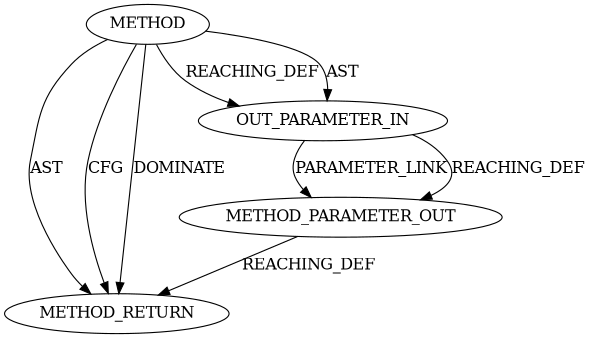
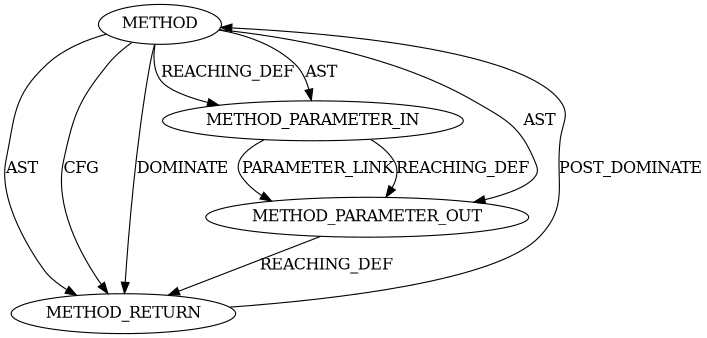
edge "METHOD" -> "METHOD_PARAMETER_OUT": added, label "AST"
node "OUT_PARAMETER_IN": label "OUT_PARAMETER_IN" -> "METHOD_PARAMETER_IN"
edge "METHOD_RETURN" -> "METHOD": added, label "POST_DOMINATE"
